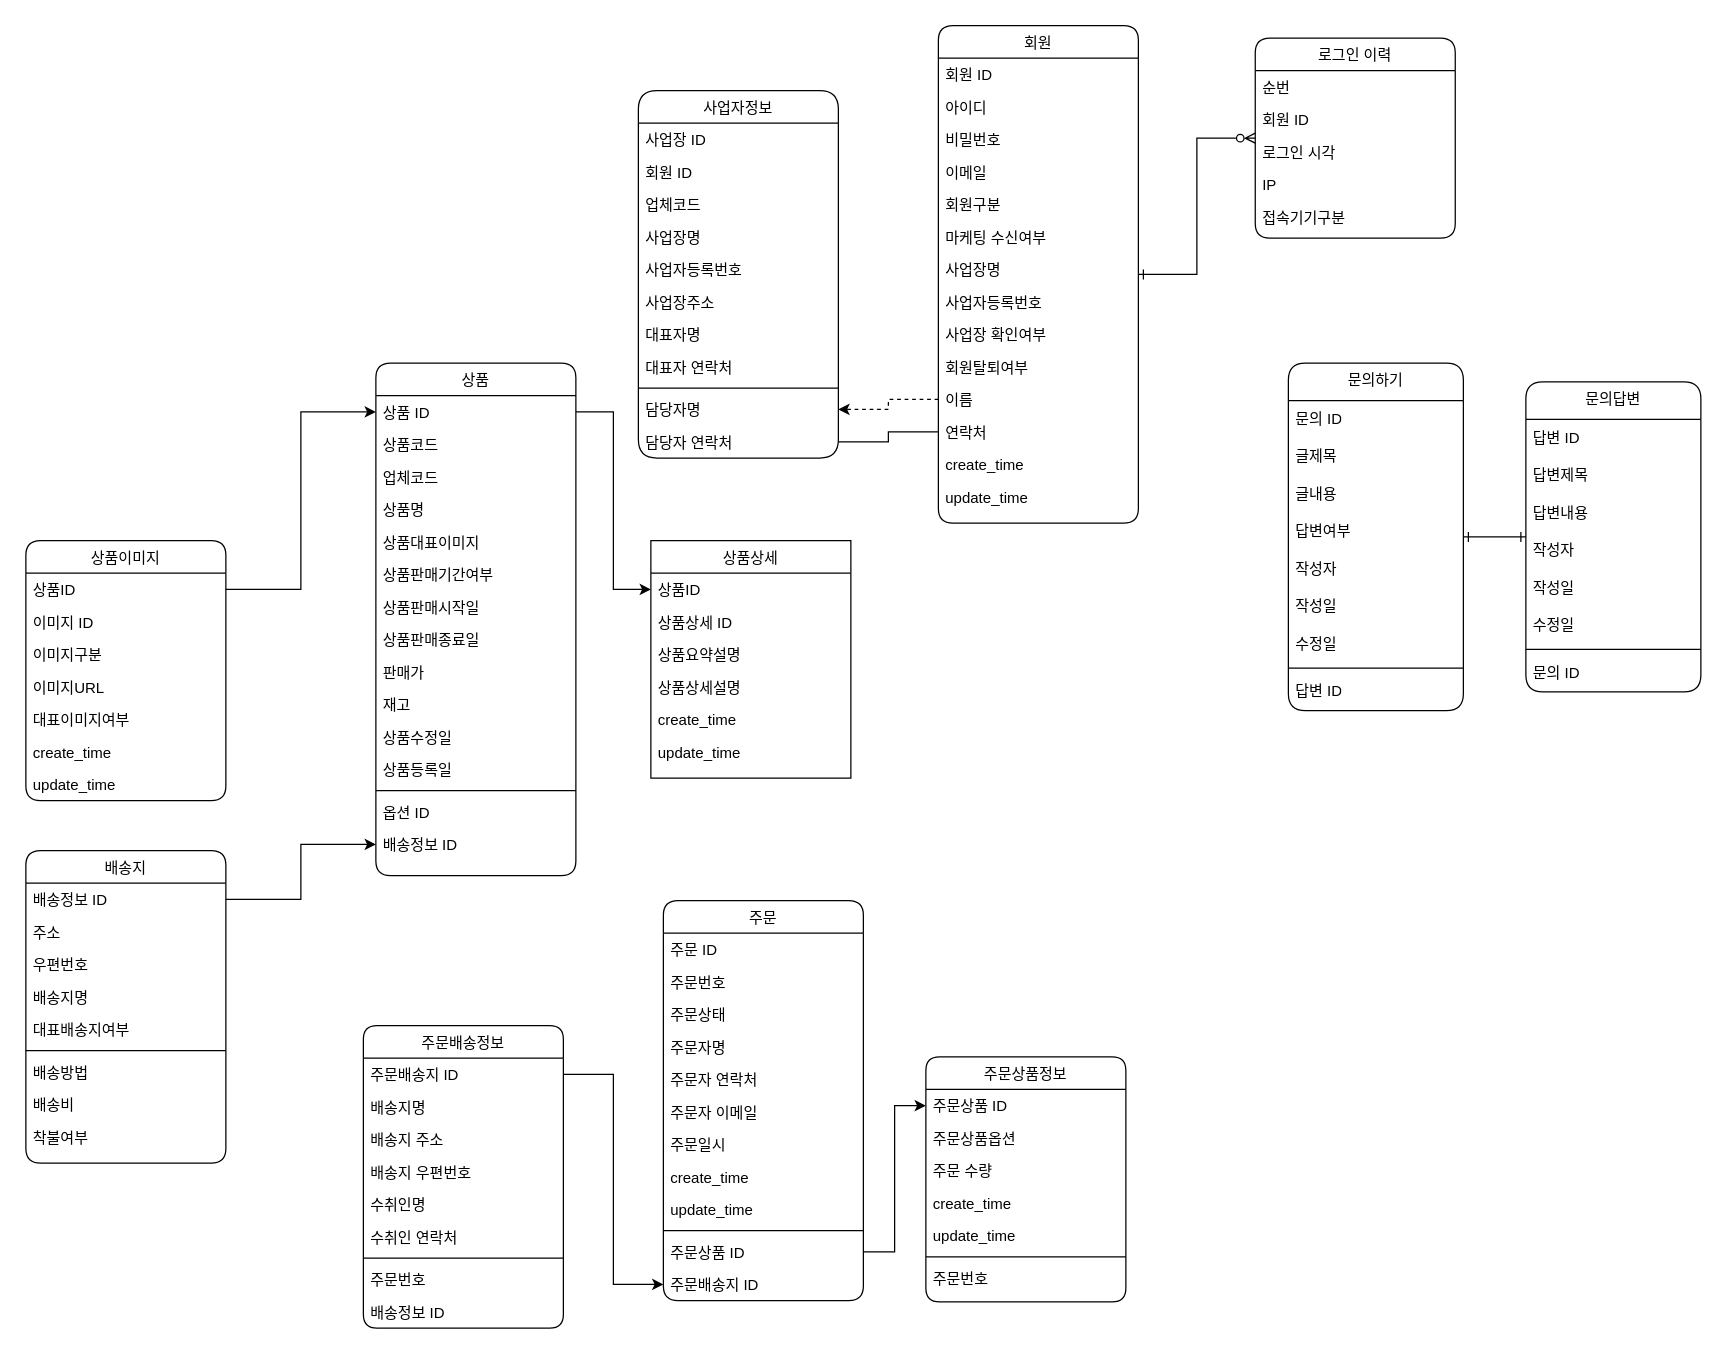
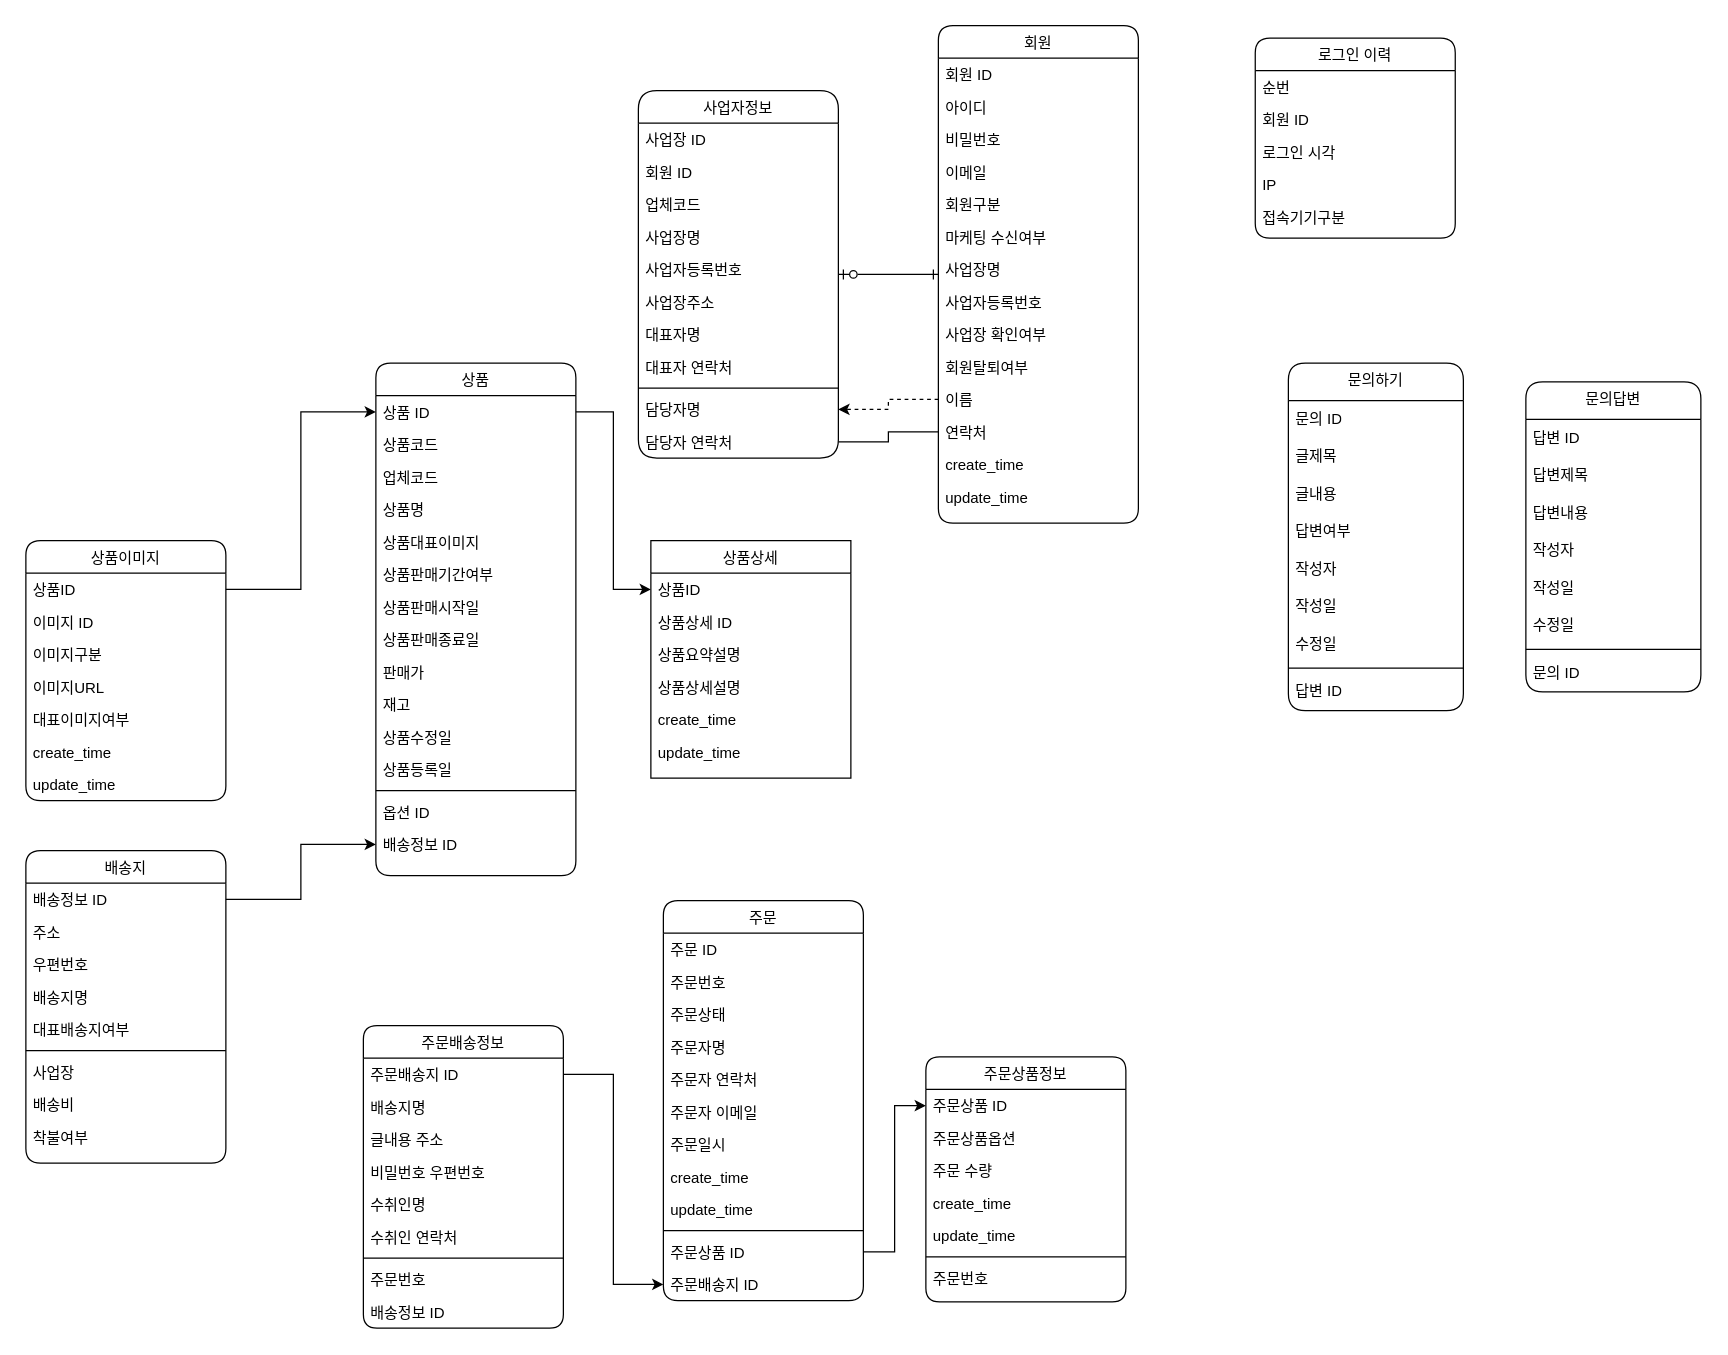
edge "로그인 이력" -- "회원": removed
edge "사업자정보" -- "회원": added
edge "문의하기" -- "문의답변": removed
node "배송방법": label "배송방법" -> "사업장"
node "배송지 주소": label "배송지 주소" -> "글내용 주소"
node "배송지 우편번호": label "배송지 우편번호" -> "비밀번호 우편번호"
